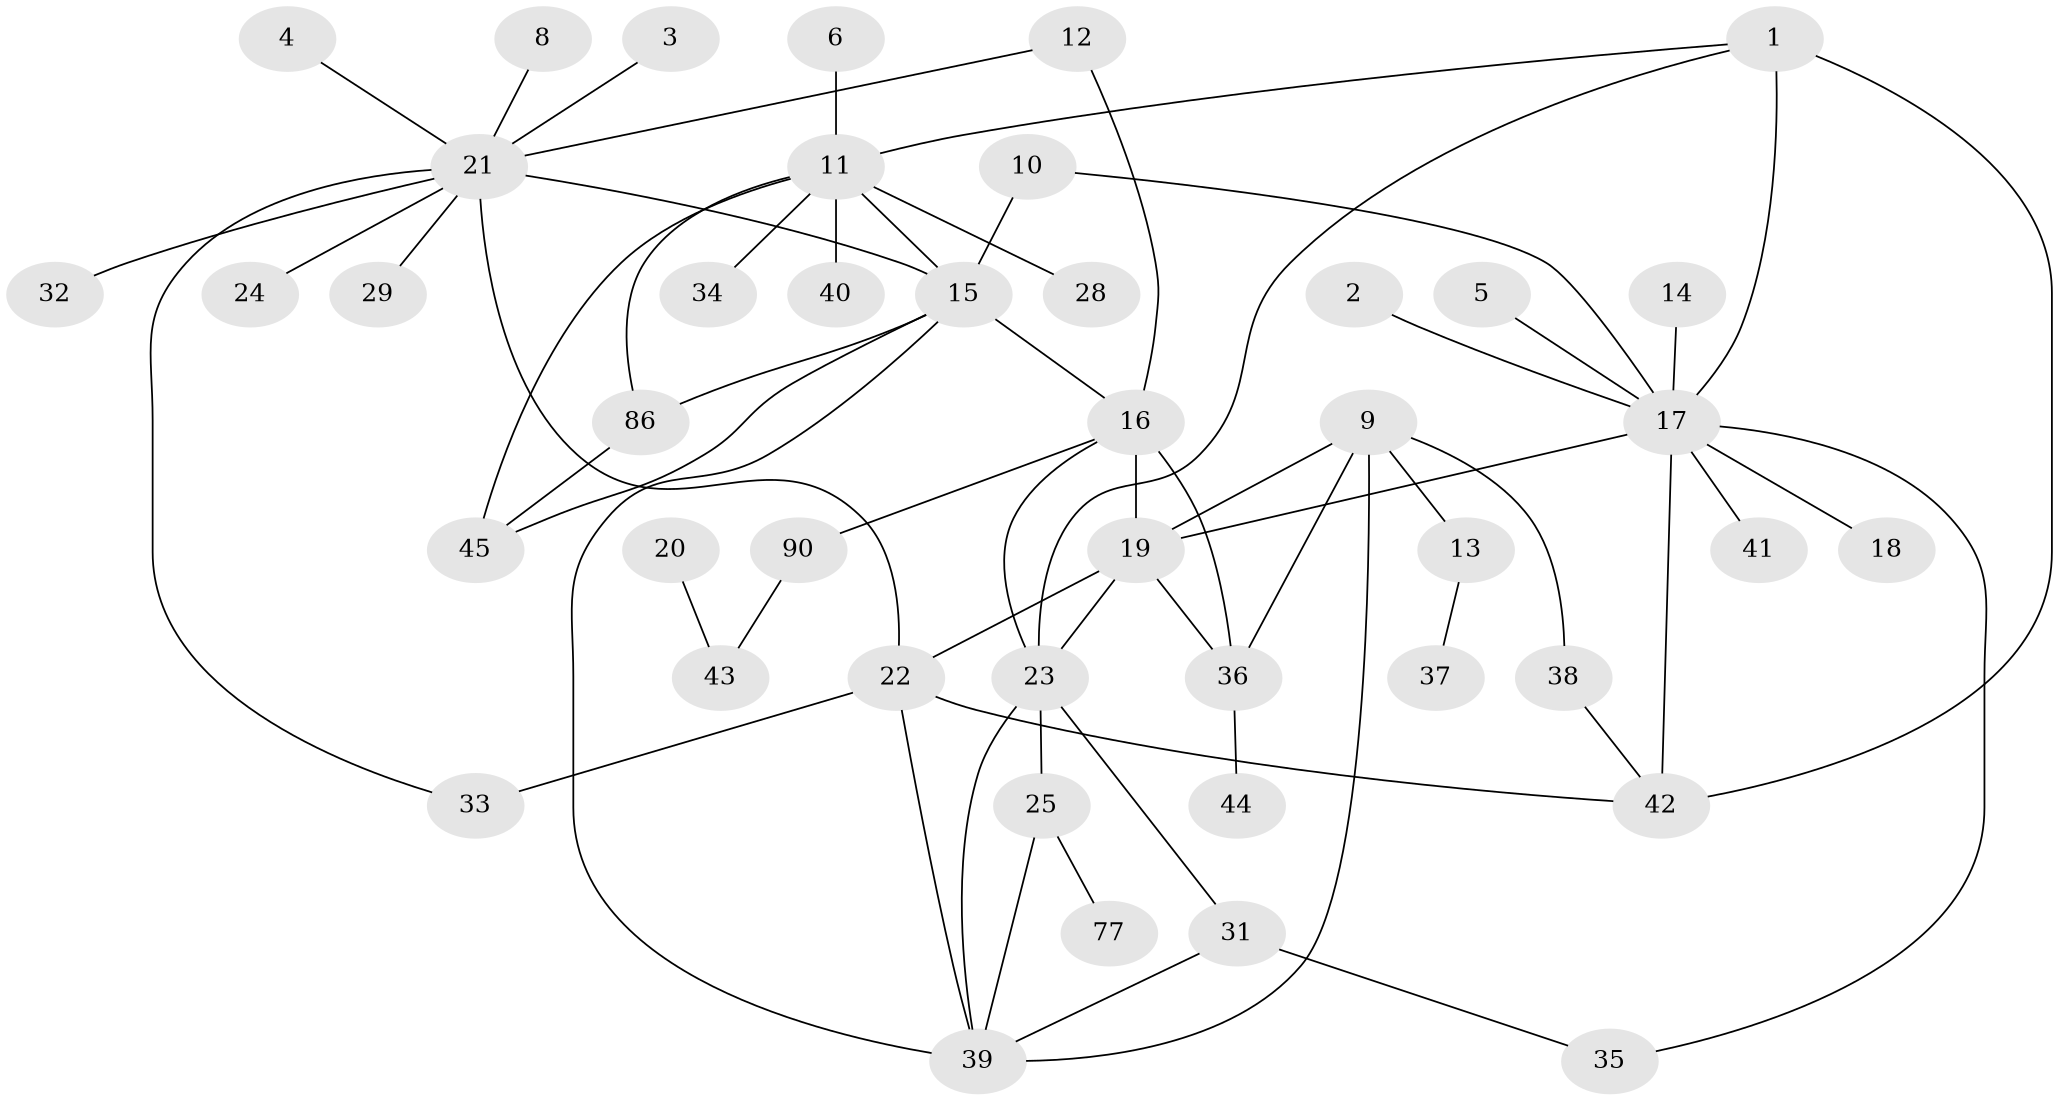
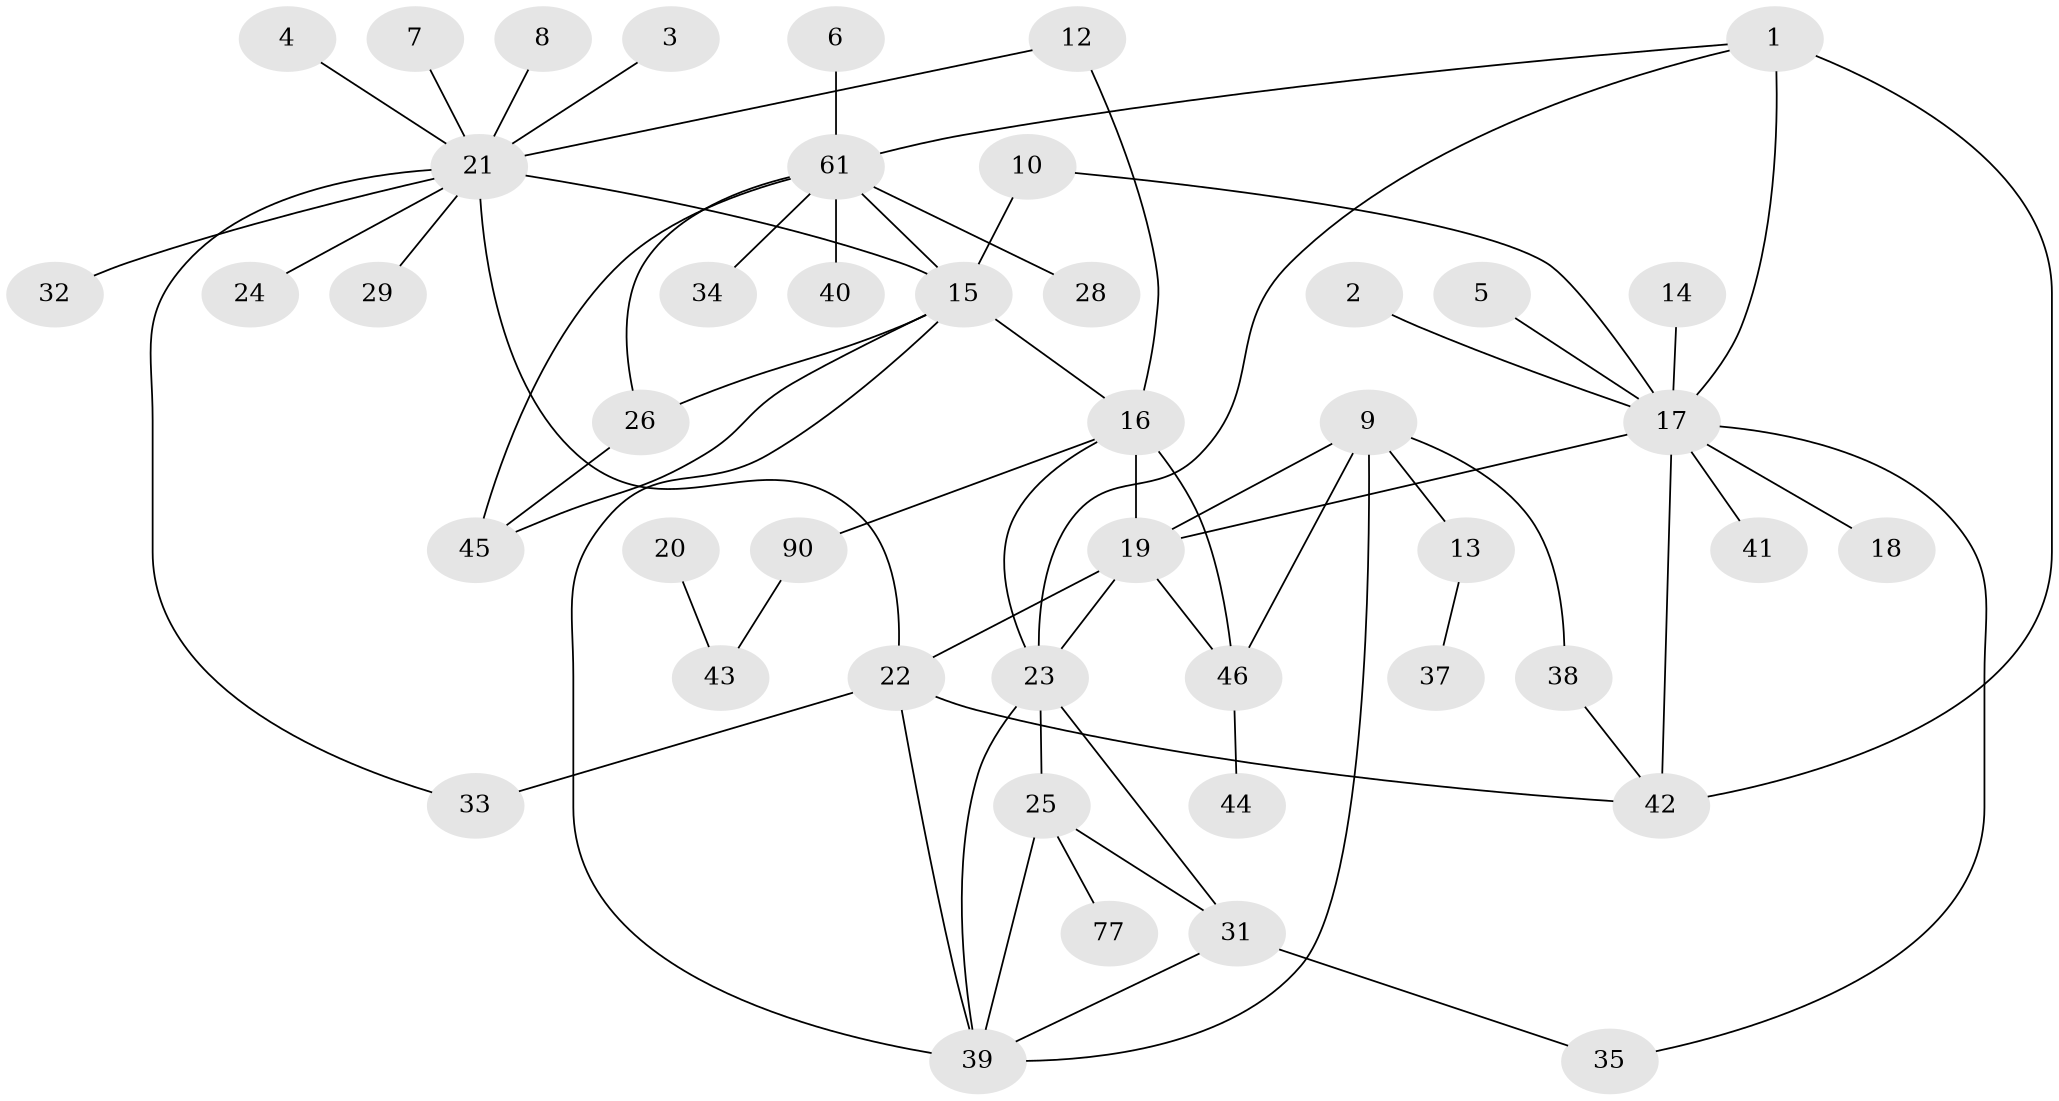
node "7": added
node "11": label "11" -> "61"
node "86": label "86" -> "26"
node "36": label "36" -> "46"
edge "25" -- "31": added
